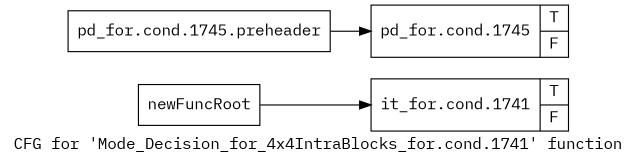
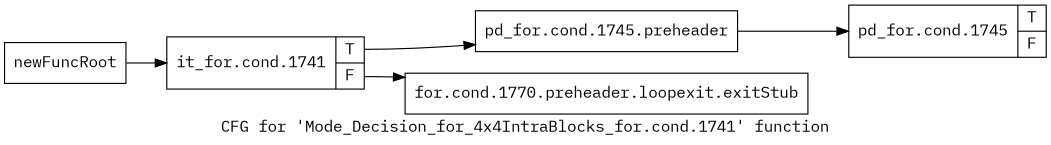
edge "it_for.cond.1741" -> "pd_for.cond.1745.preheader": added
node "for.cond.1770.preheader.loopexit.exitStub": added
